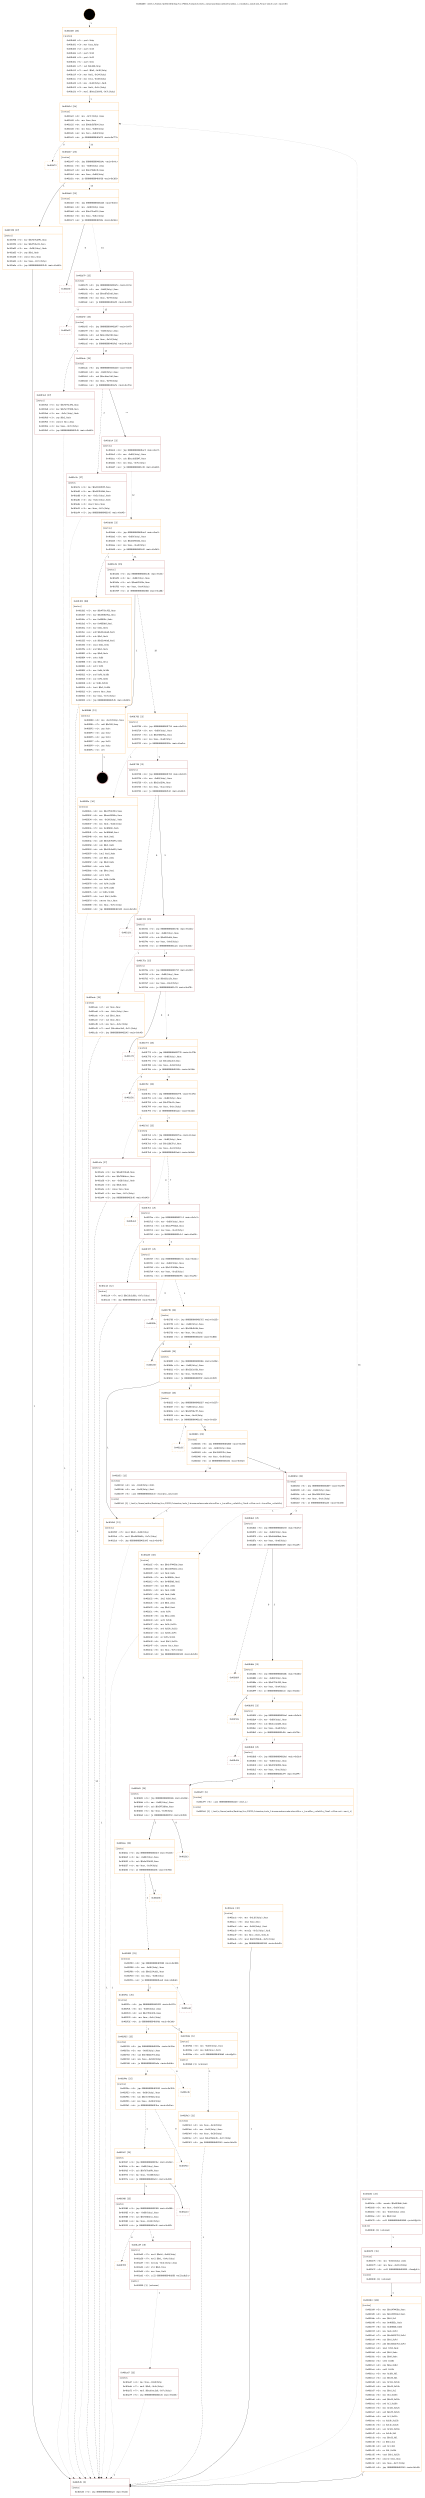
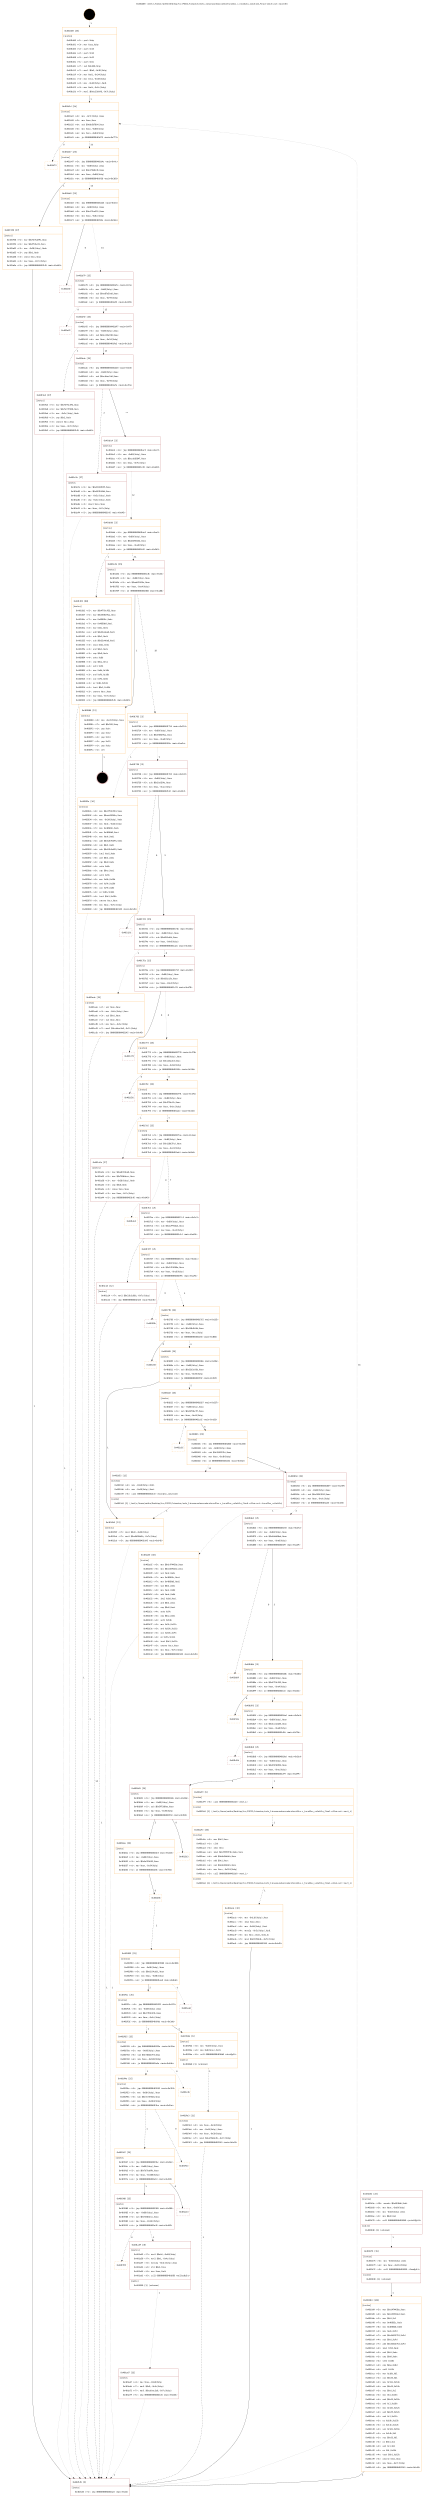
edge "0x4017be [25]" -> "0x4017d7 [25]": removed, label "6"
node "0x401a9e [40]": added
edge "0x4018ea [25]" -> "0x401903 [25]": now "0x401d0b" -> "0x401903 [25]"
